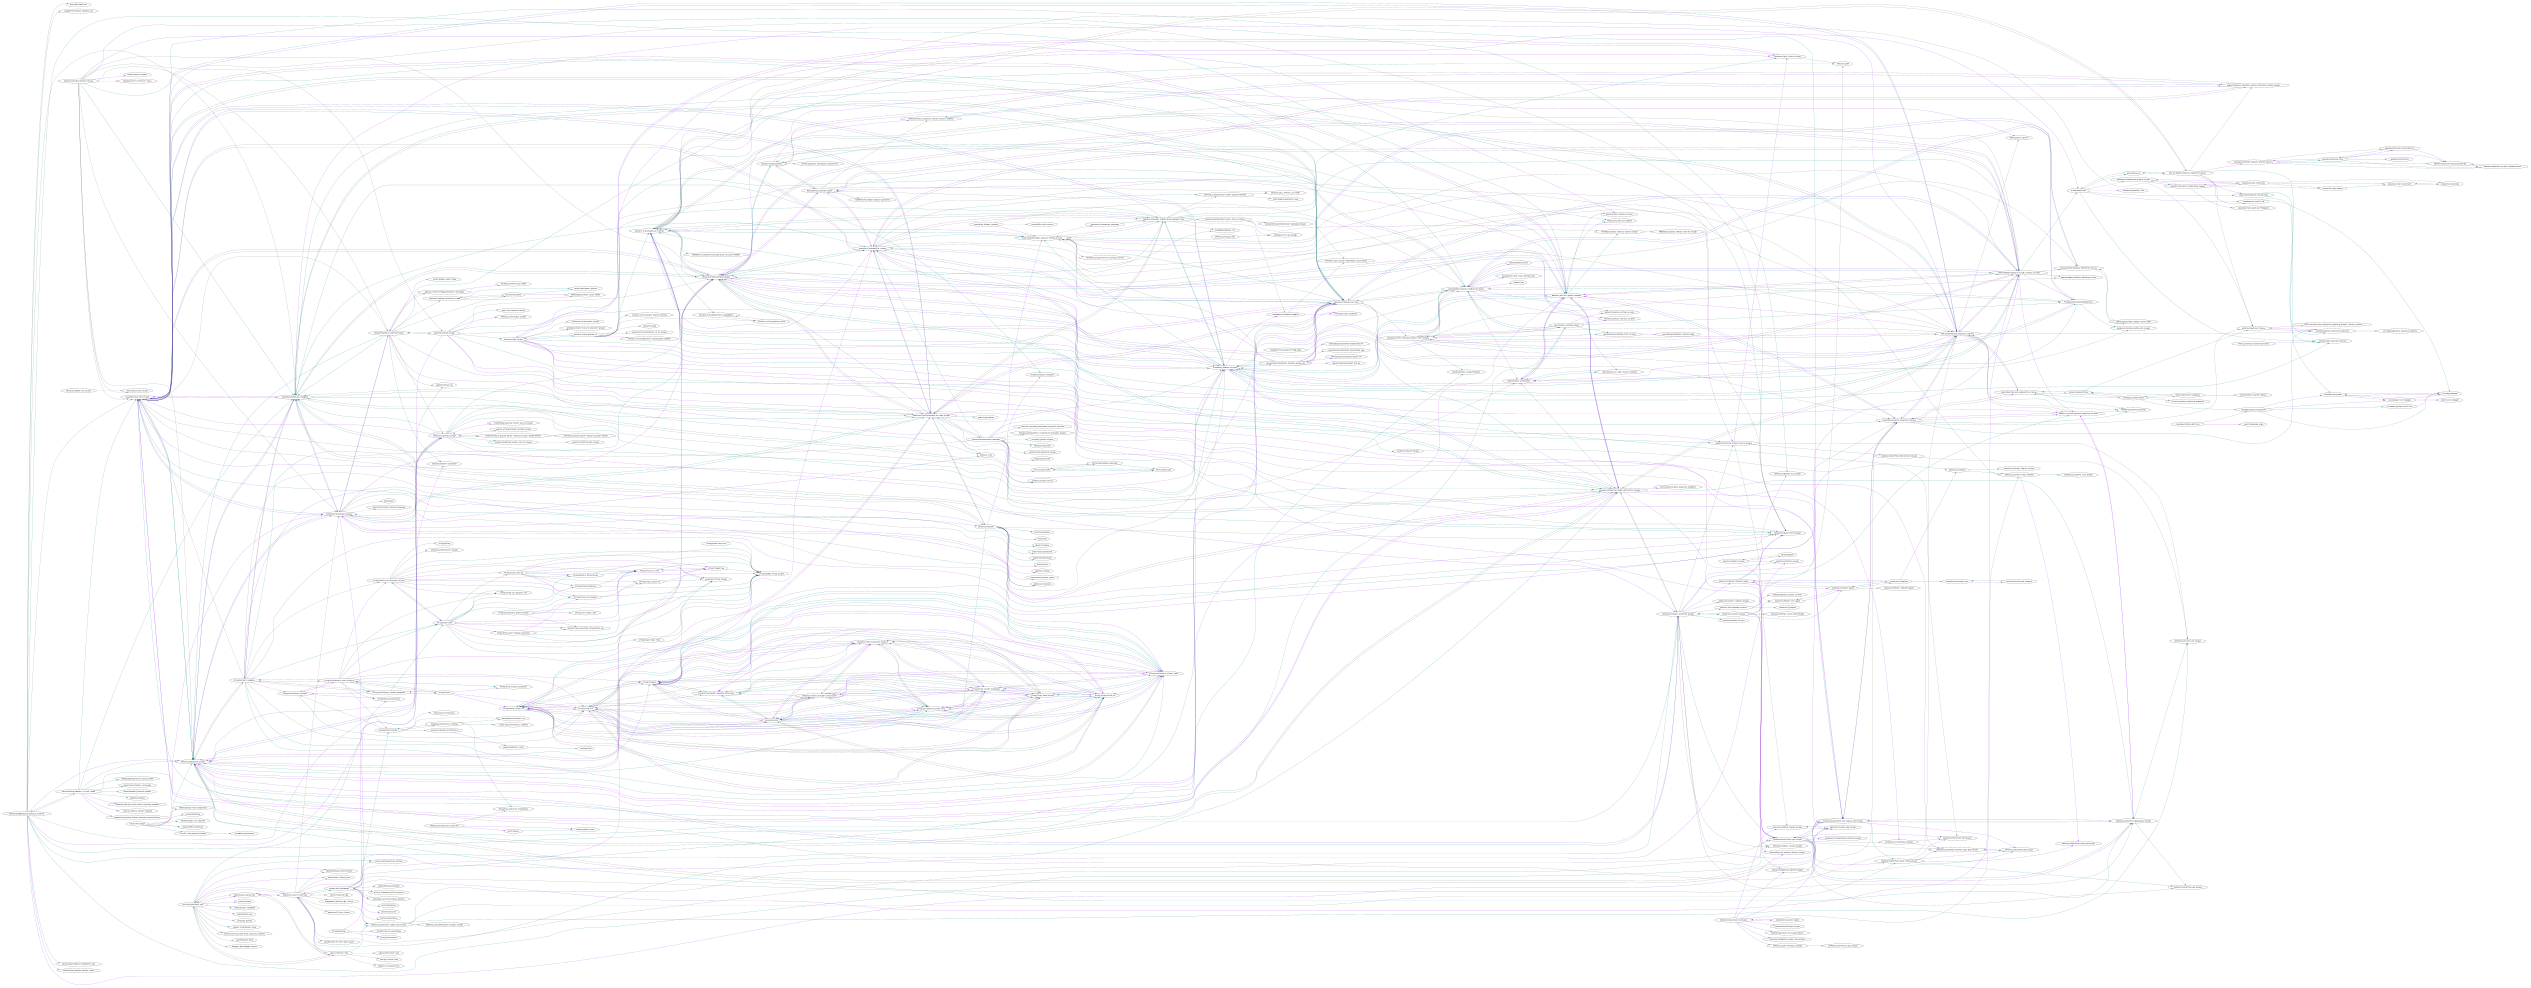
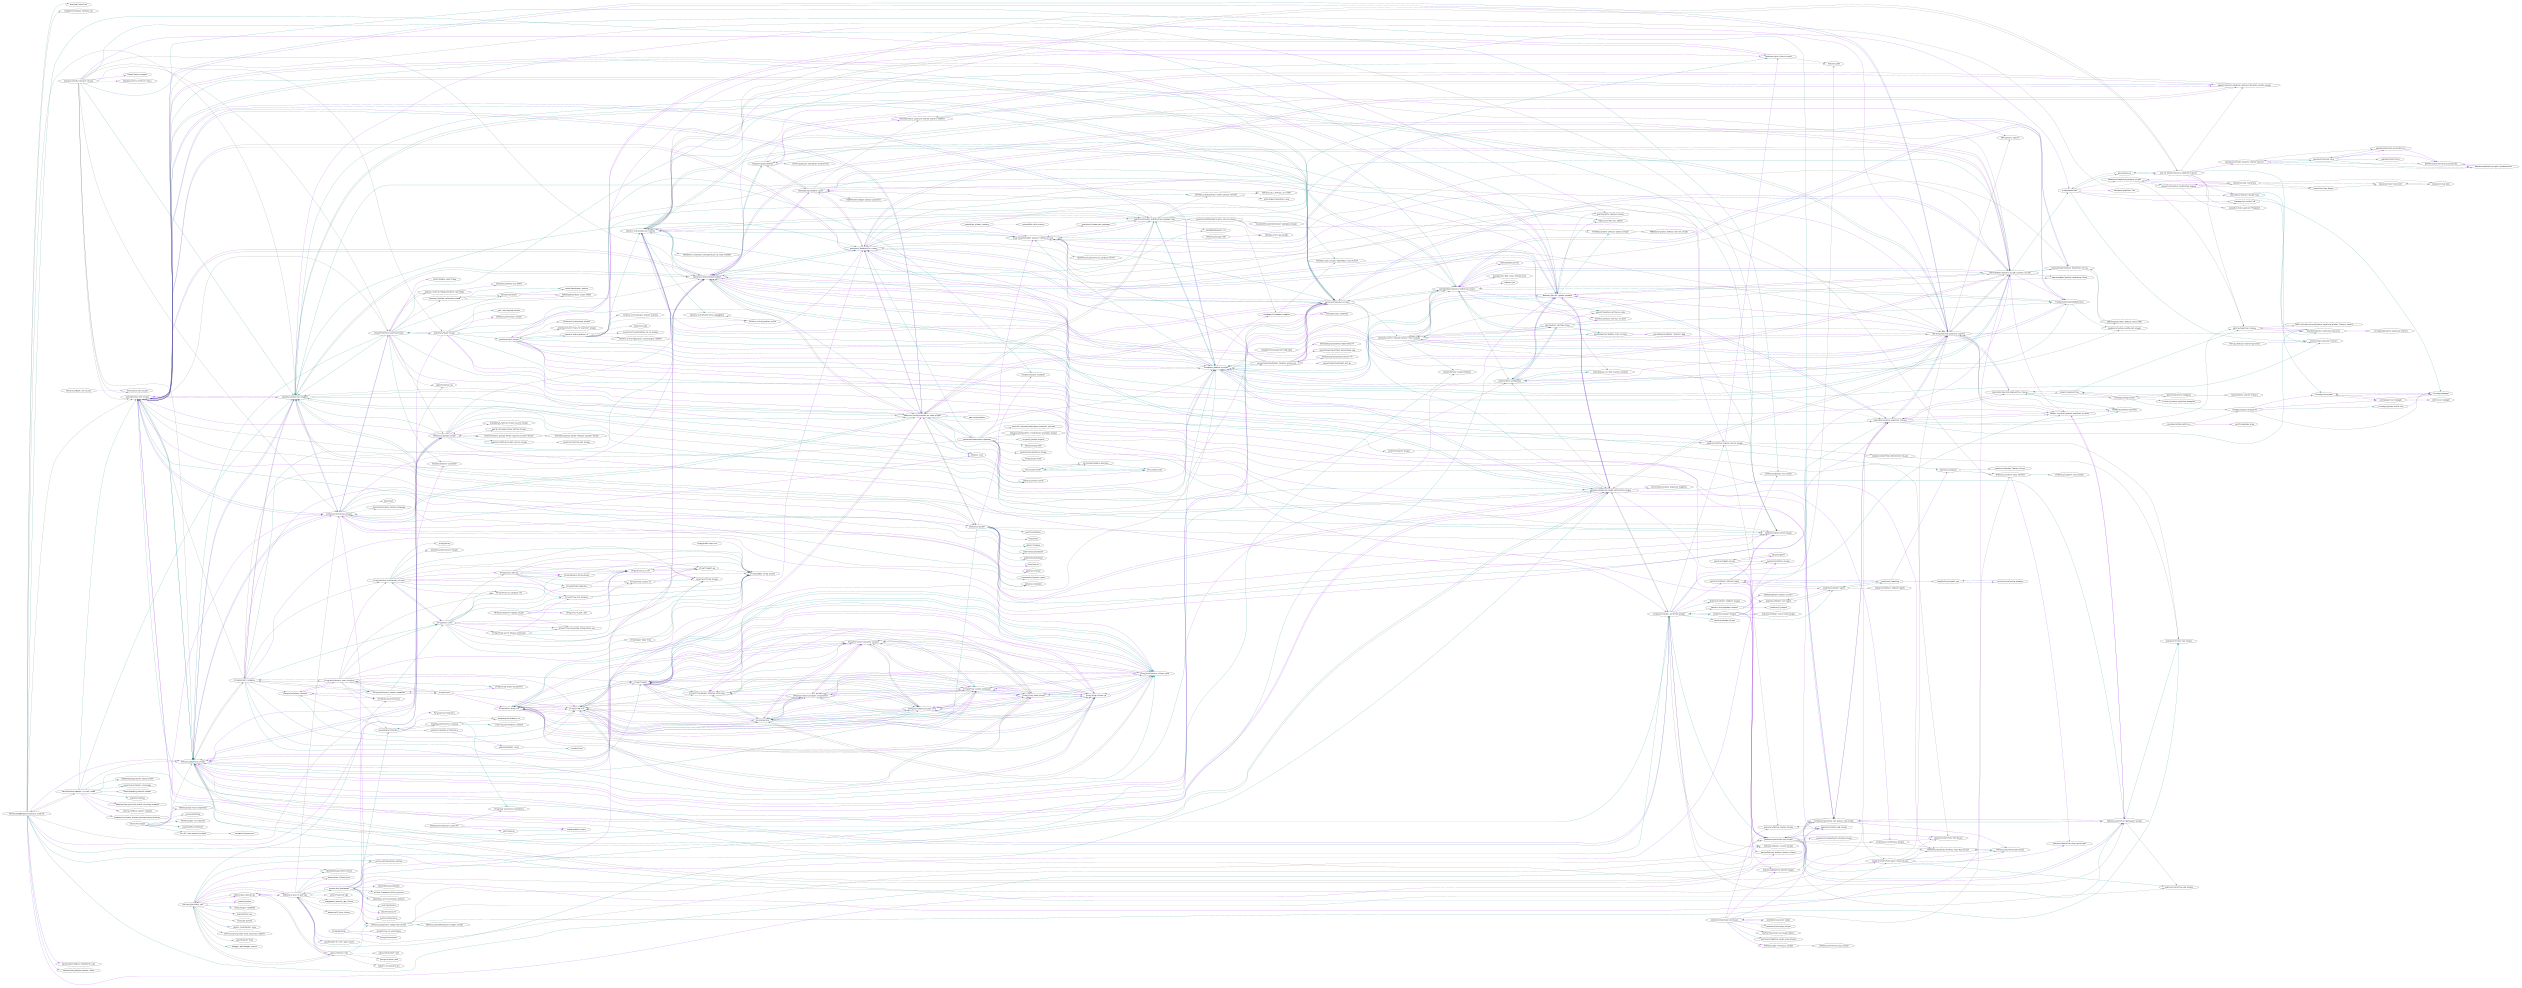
node "timols/jenkins-gitlab-merge-request-builder-dockerjenkins": label "timols/jenkins-gitlab-merge-request-builder-dockerjenkins" -> "timols/jenkins-gitlab-merge-request-builder-plugin"
